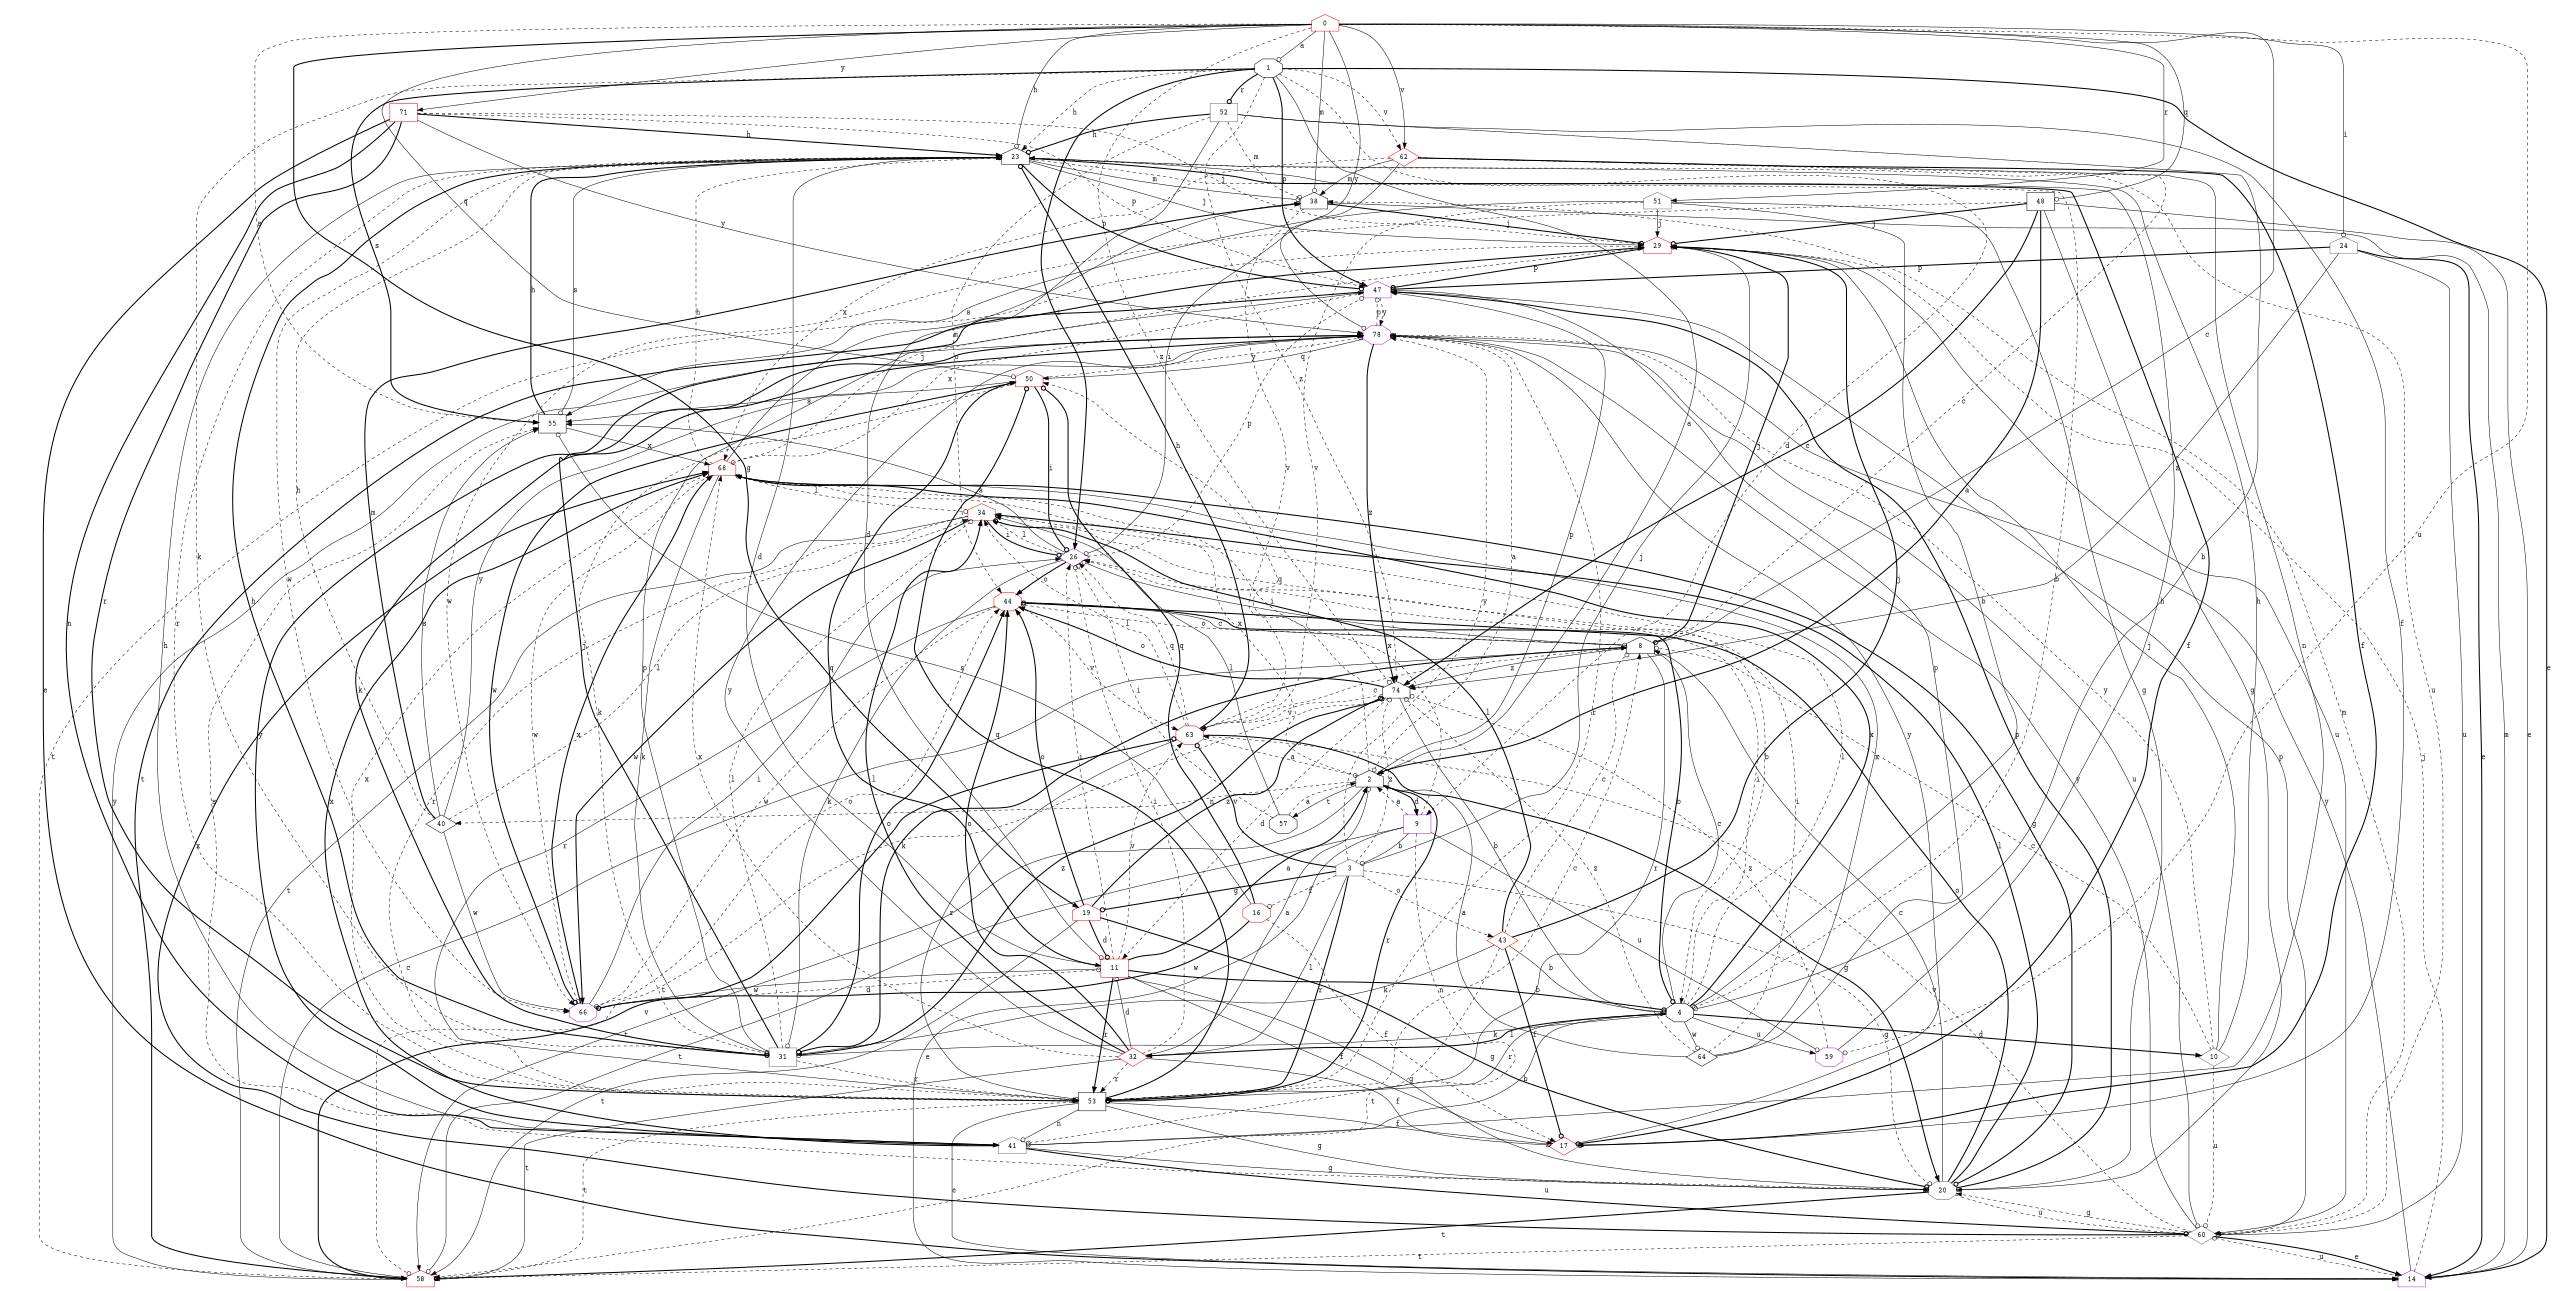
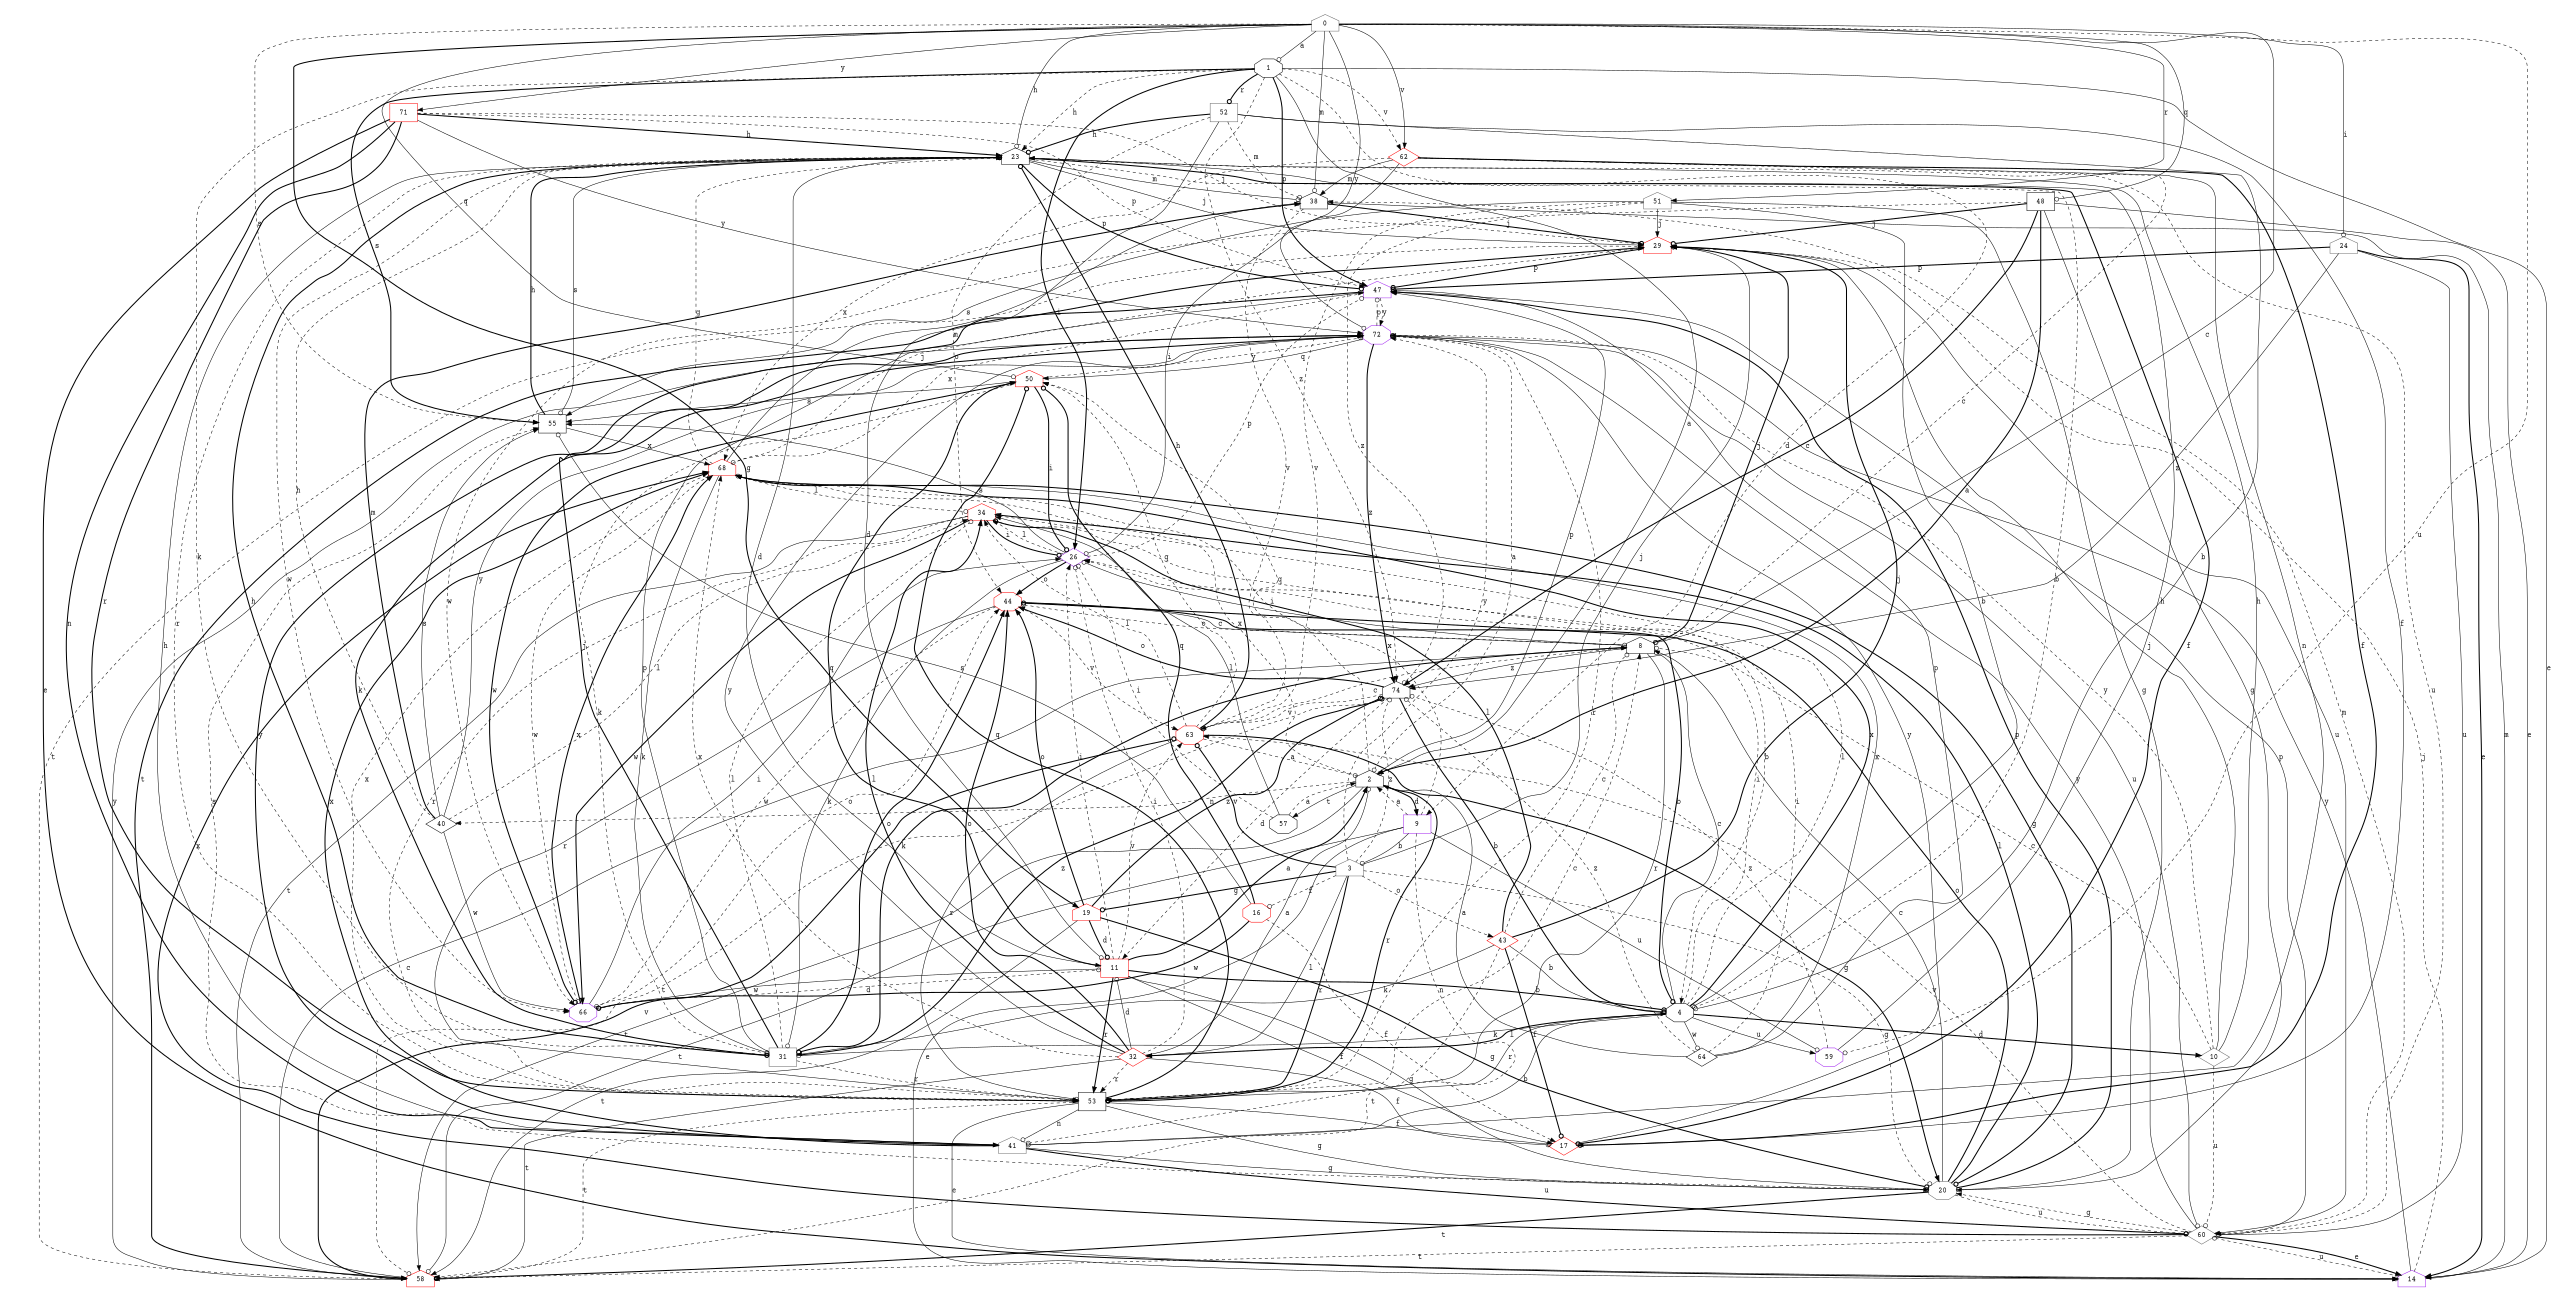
node "0": color red -> gray40
edge "1" -> "14": style bold -> solid
edge "68" -> "23": label "h" -> "g"
edge "0" -> "74": now "51" -> "74"
node "78": label "78" -> "72"
edge "63" -> "26": now "63" -> "50"
edge "74" -> "4": style solid -> bold
